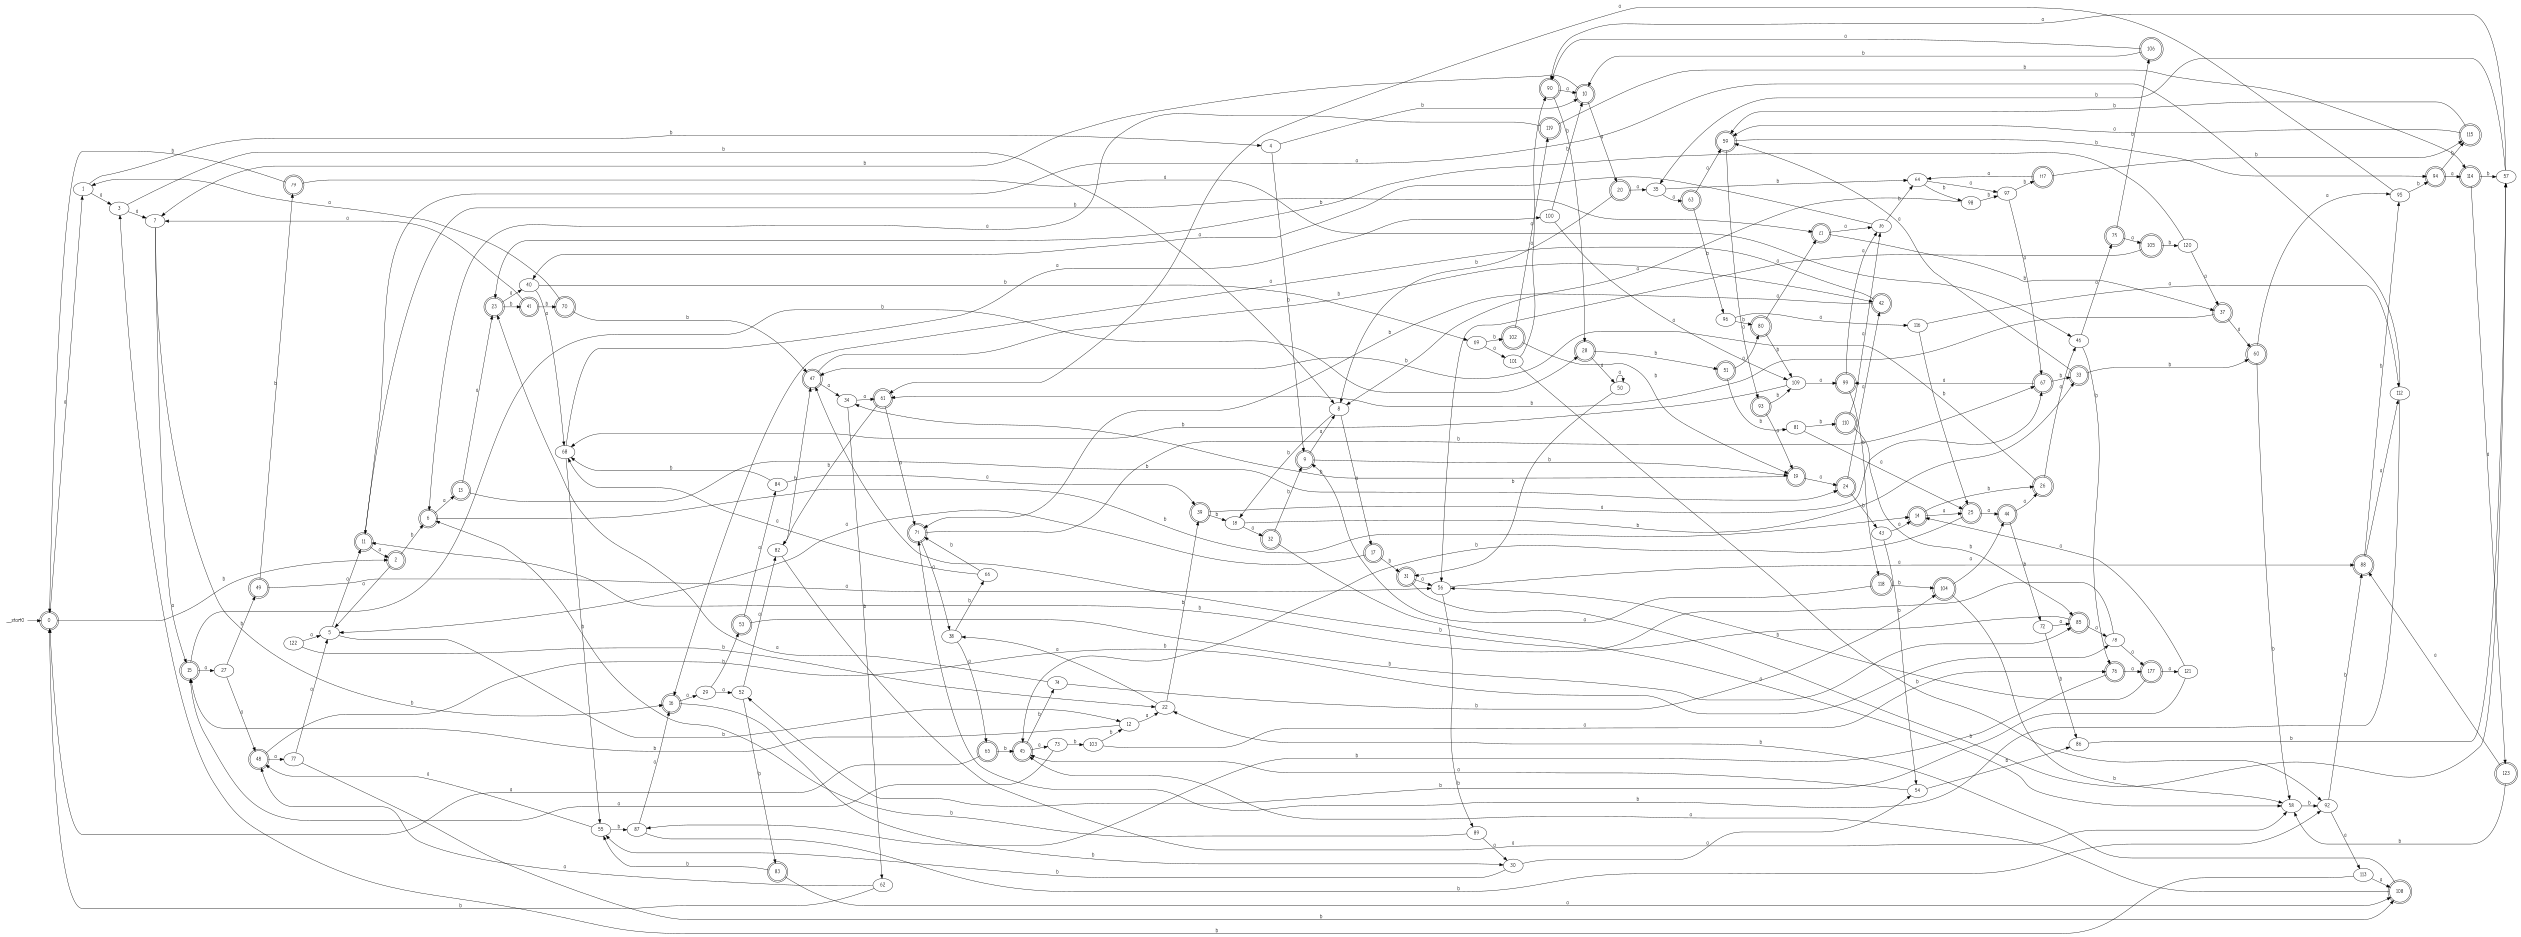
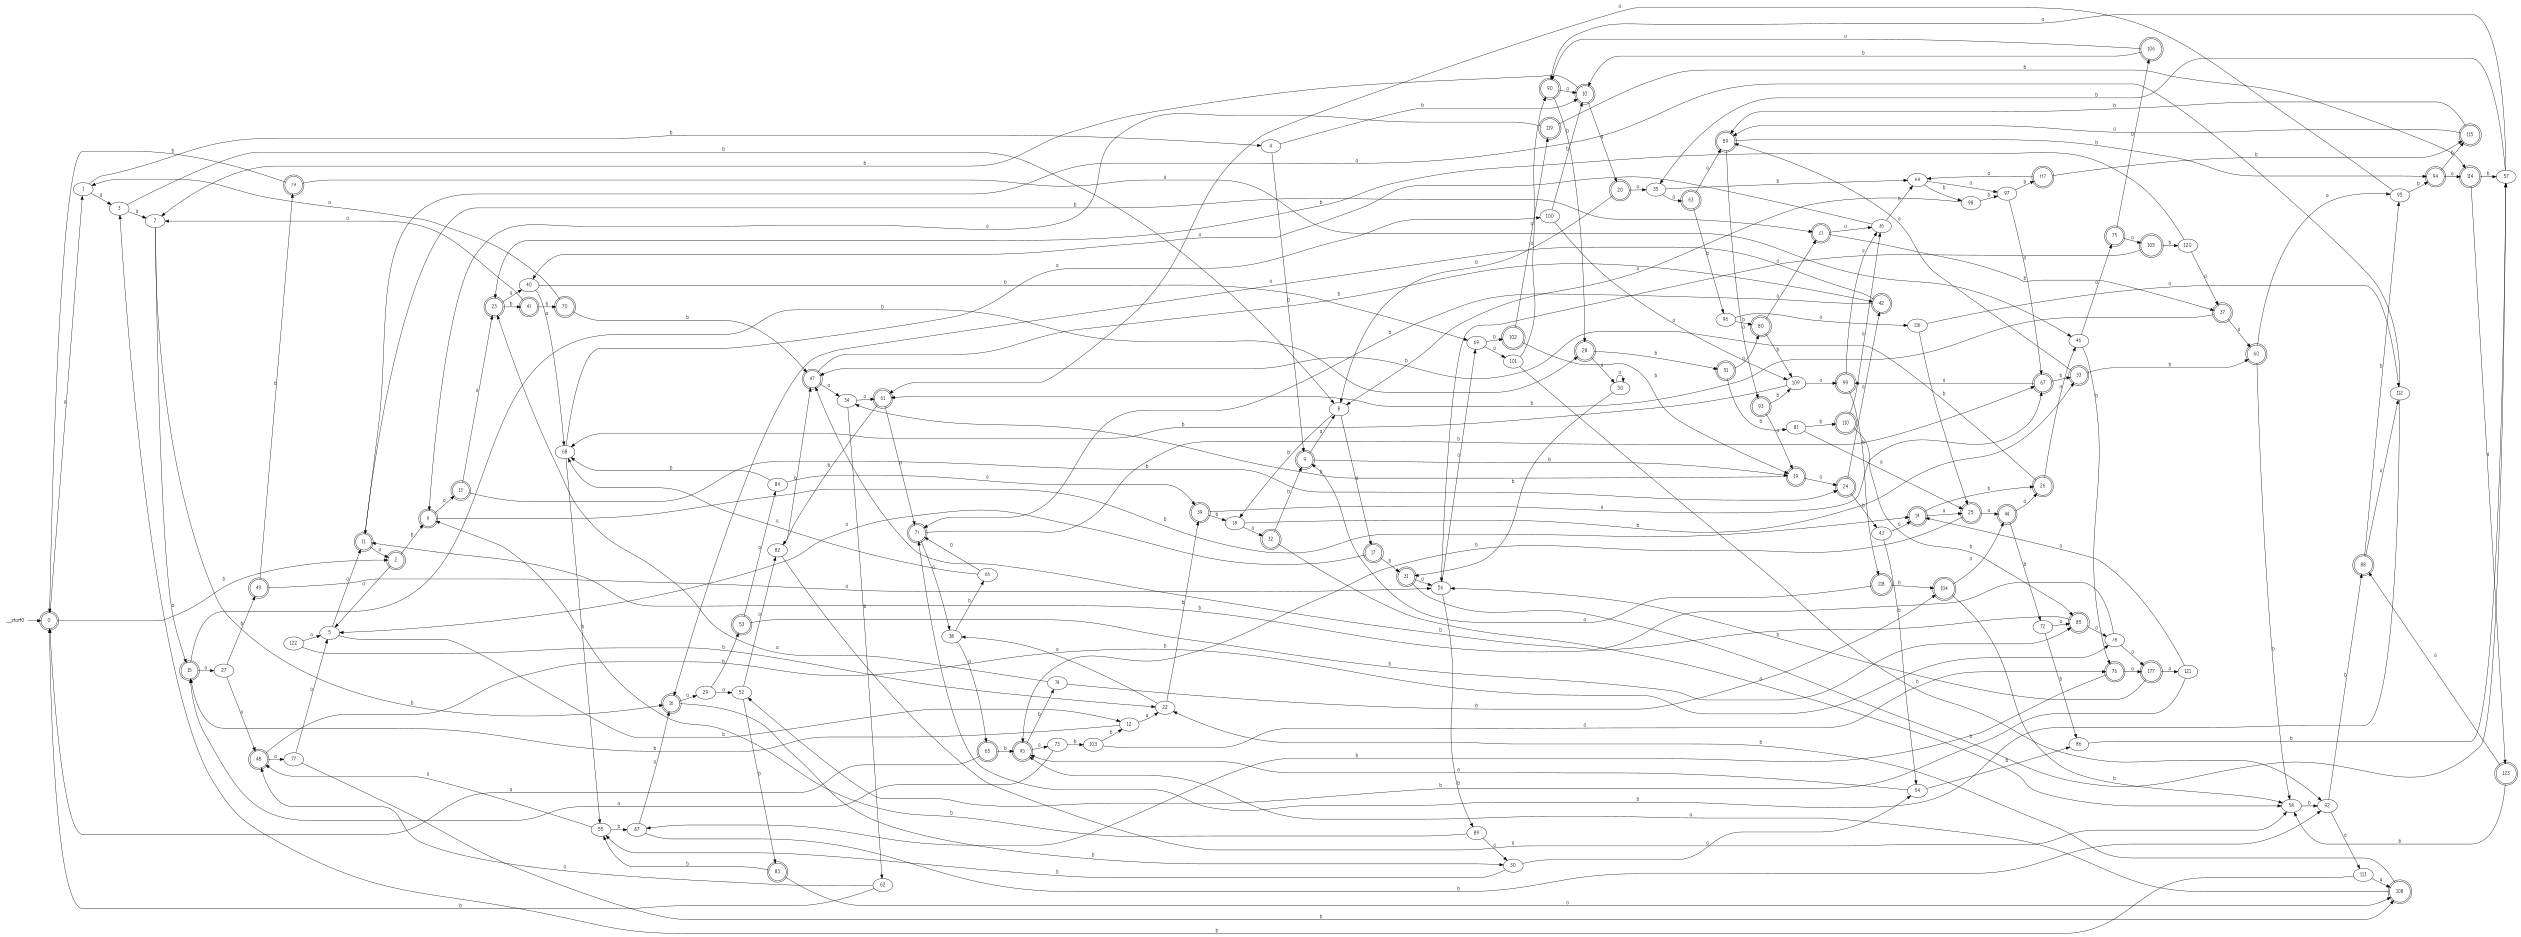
edge "56" -> "88": now "56" -> "69"
